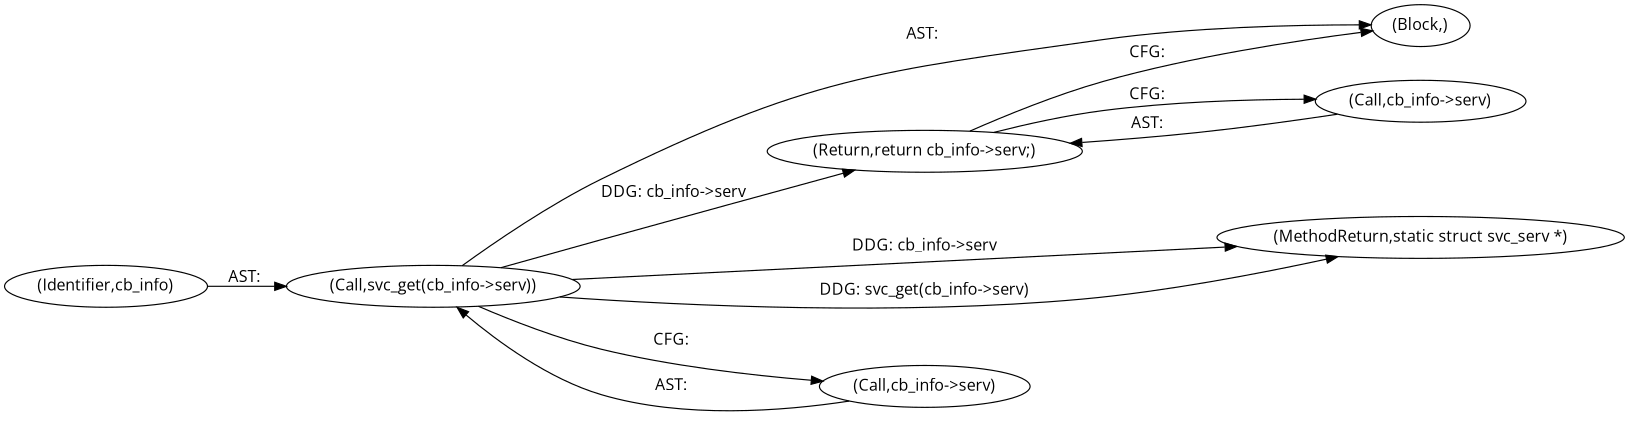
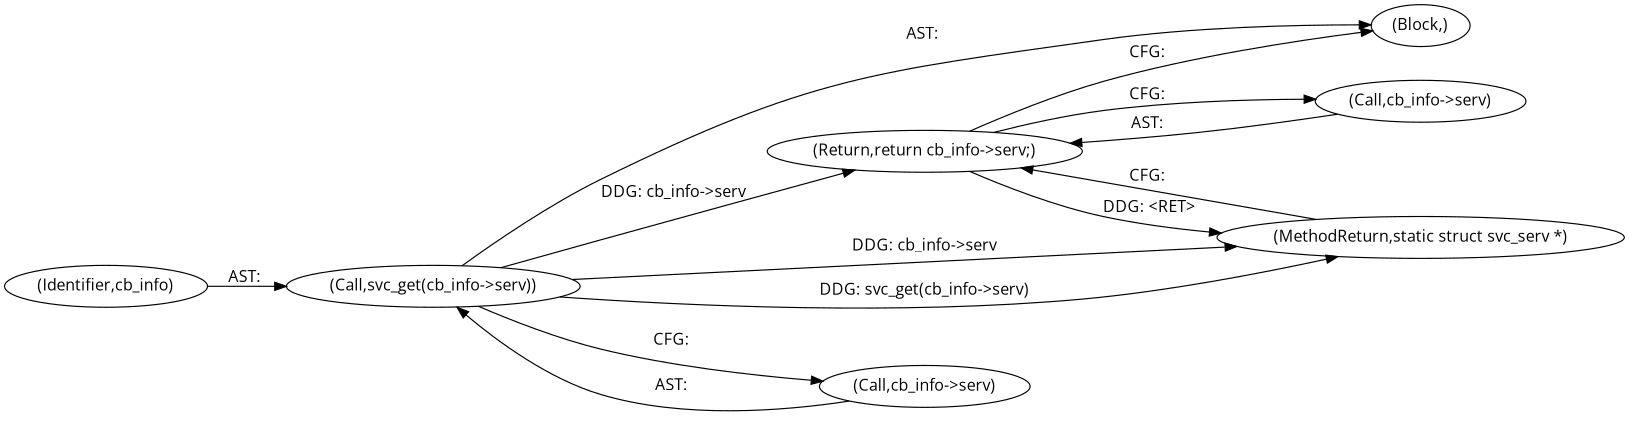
edge "(MethodReturn,static struct svc_serv *)" -> "(Return,return cb_info->serv;)": added, label "CFG:"
edge "(Return,return cb_info->serv;)" -> "(MethodReturn,static struct svc_serv *)": added, label "DDG: <RET>"
